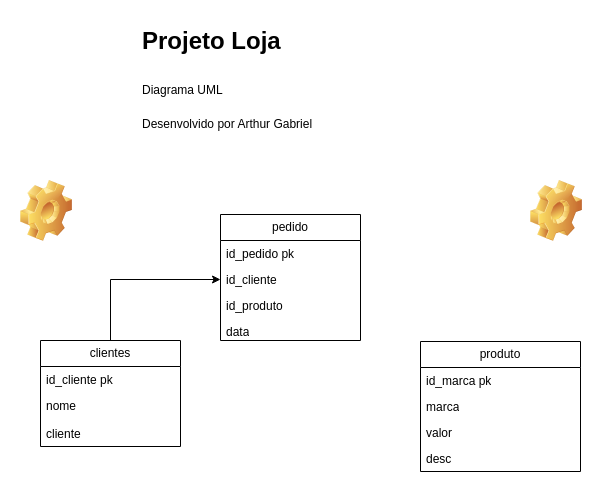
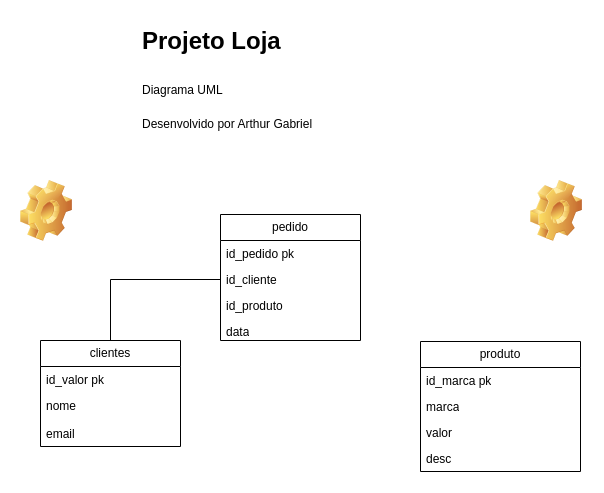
edge "clientes" -> "id_cliente": arrowhead classic -> none
node "id_cliente pk": label "id_cliente pk" -> "id_valor pk"
node "cliente": label "cliente" -> "email"
